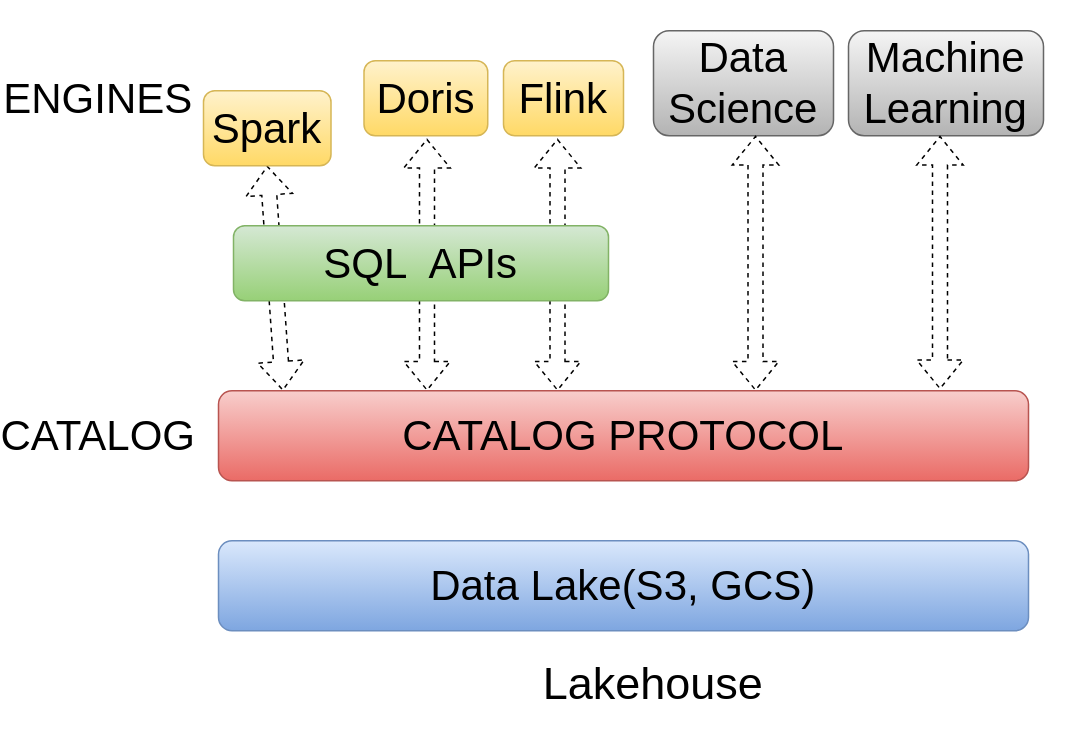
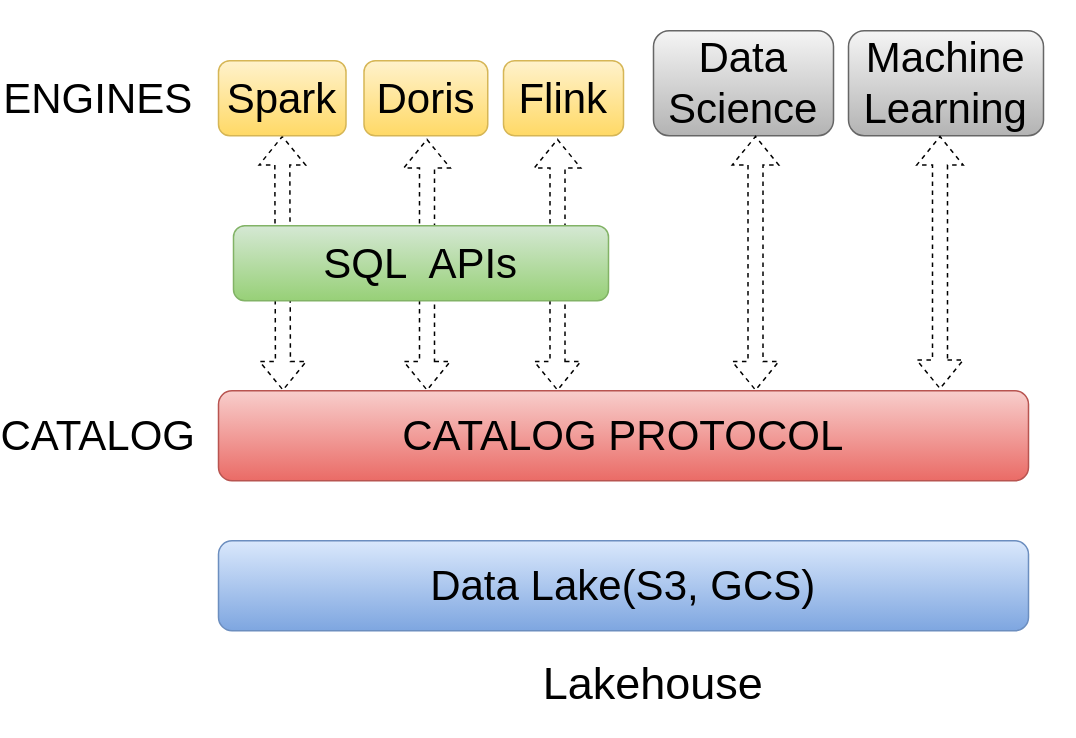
node "Spark": moved (267, 128) -> (282, 98)
